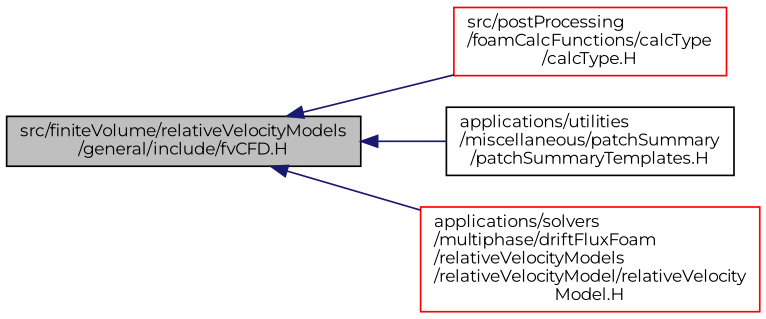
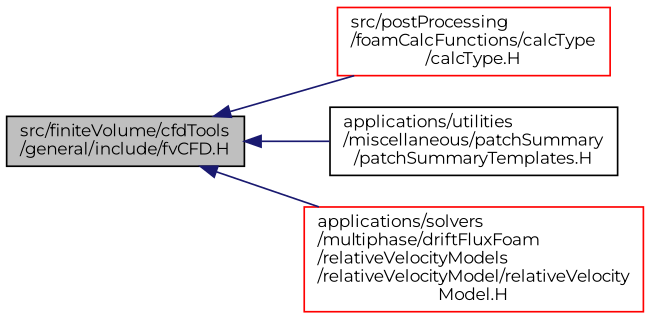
node "src/finiteVolume/relativeVelocityModels /general/include/fvCFD.H": label "src/finiteVolume/relativeVelocityModels /general/include/fvCFD.H" -> "src/finiteVolume/cfdTools /general/include/fvCFD.H"
